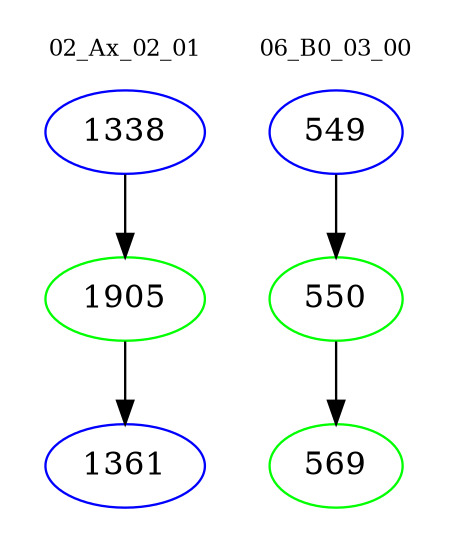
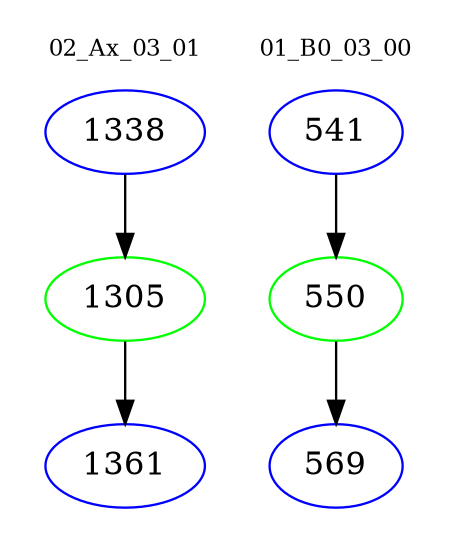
cluster "02_Ax_02_01": label "02_Ax_02_01" -> "02_Ax_03_01"
cluster "06_B0_03_00": label "06_B0_03_00" -> "01_B0_03_00"
node "549": label "549" -> "541"
node "1905": label "1905" -> "1305"
node "569": color green -> blue
